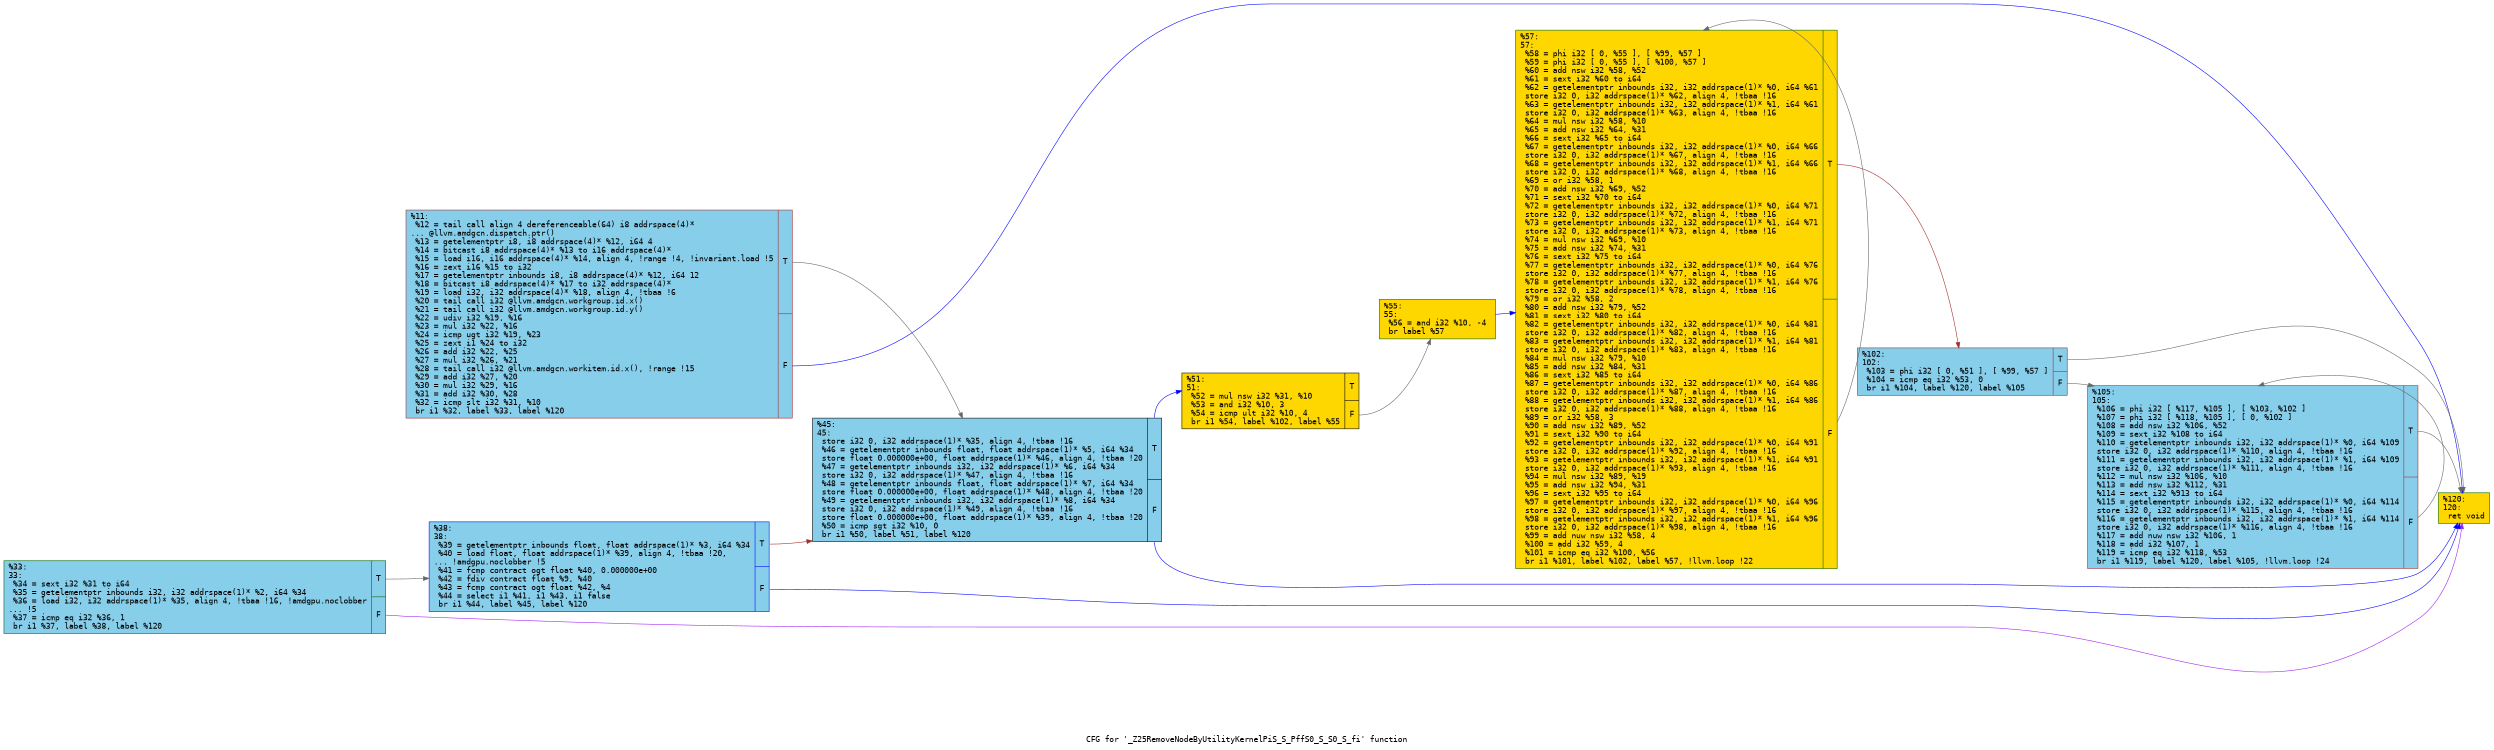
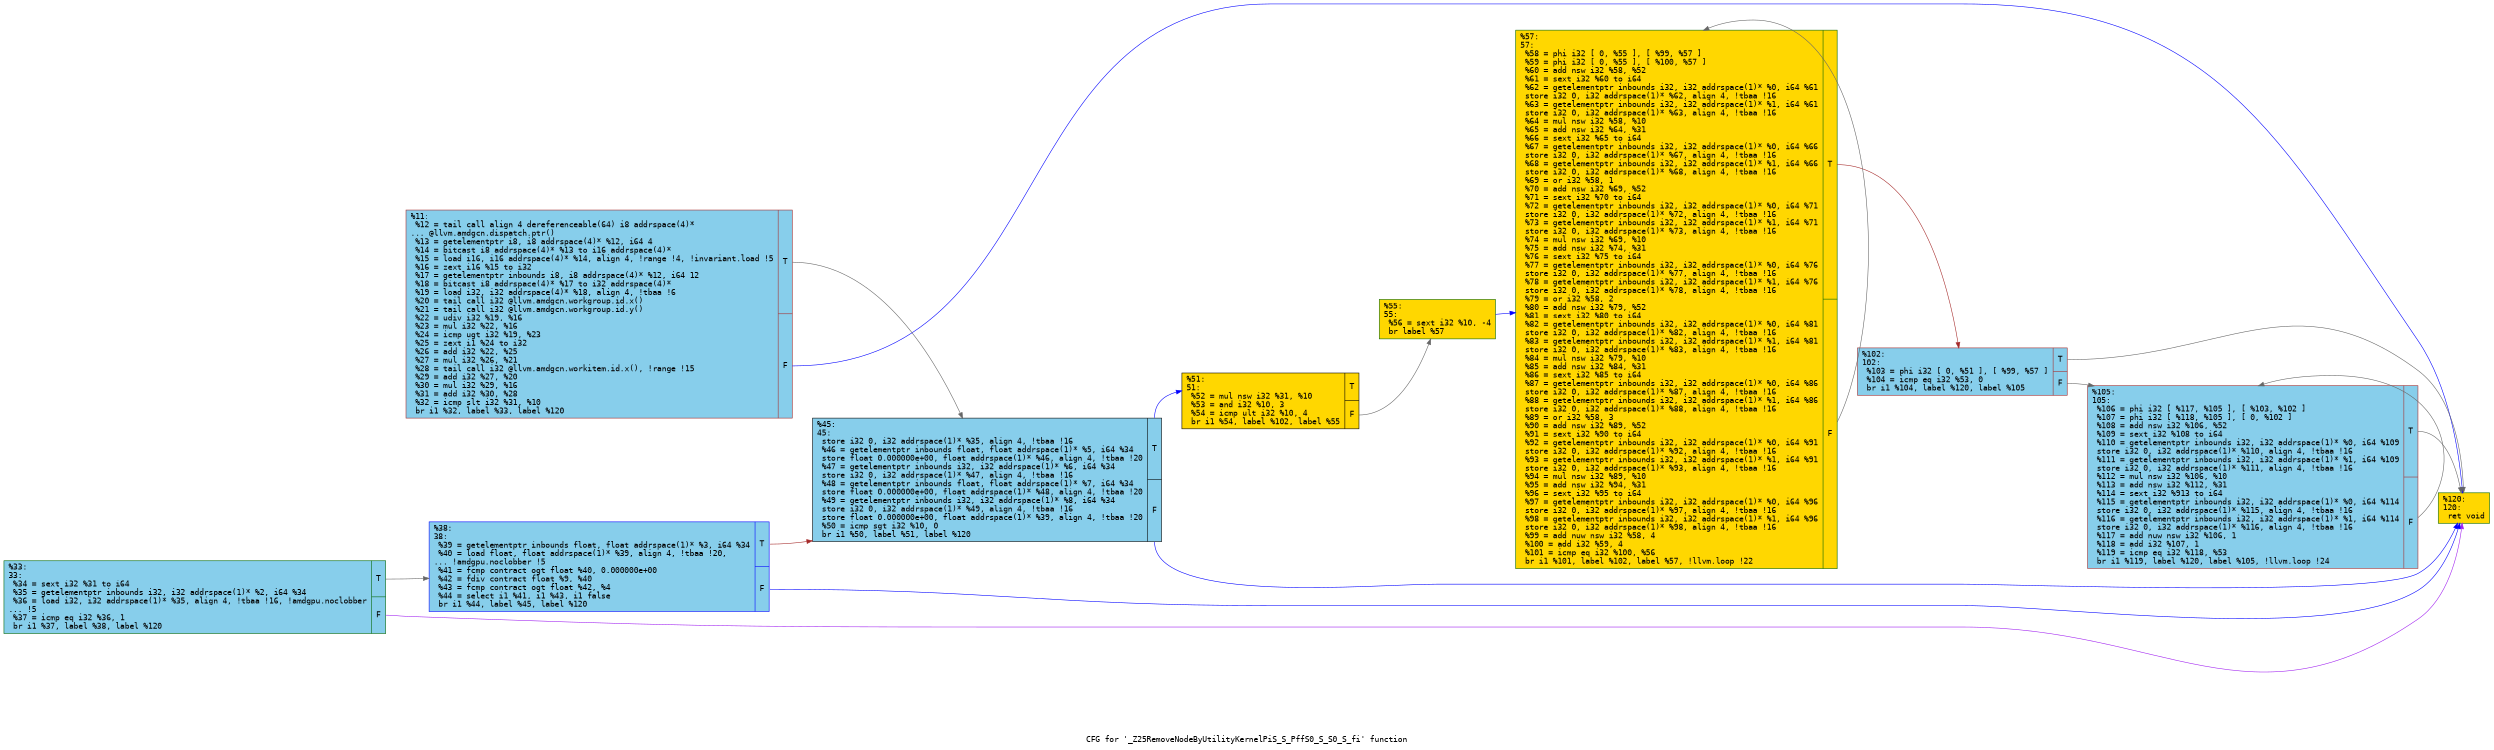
node "%55:": text "%56 = and i32 %10, -4" -> "%56 = sext i32 %10, -4"
node "%57:": text "%94 = mul nsw i32 %89, %19" -> "%94 = mul nsw i32 %89, %10"
